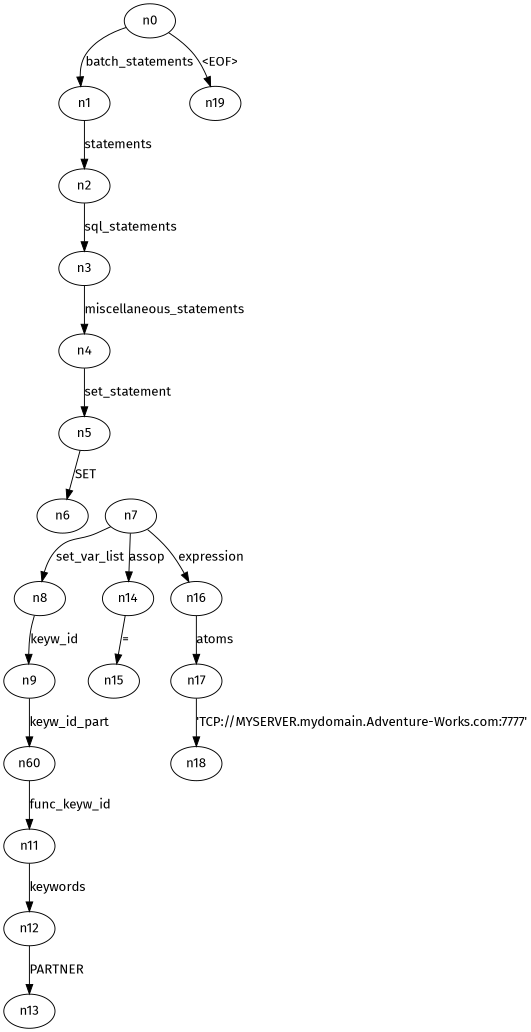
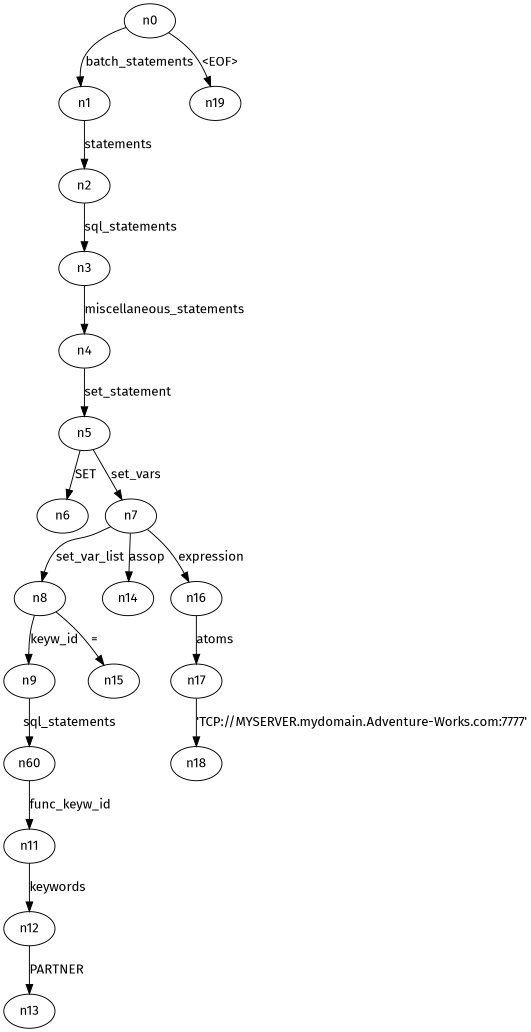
edge "n5" -> "n7": added, label "set_vars"
edge "n14" -> "n15": now "n8" -> "n15"
edge "n9" -> "n60": label "keyw_id_part" -> "sql_statements"
